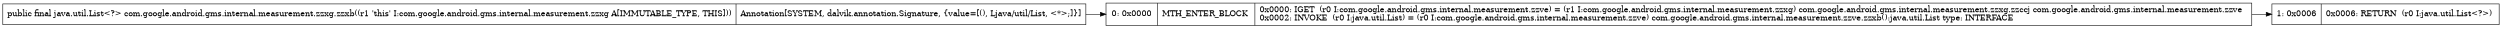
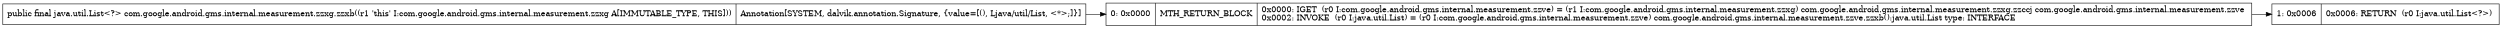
node "0: 0x0000": text "MTH_ENTER_BLOCK" -> "MTH_RETURN_BLOCK"
